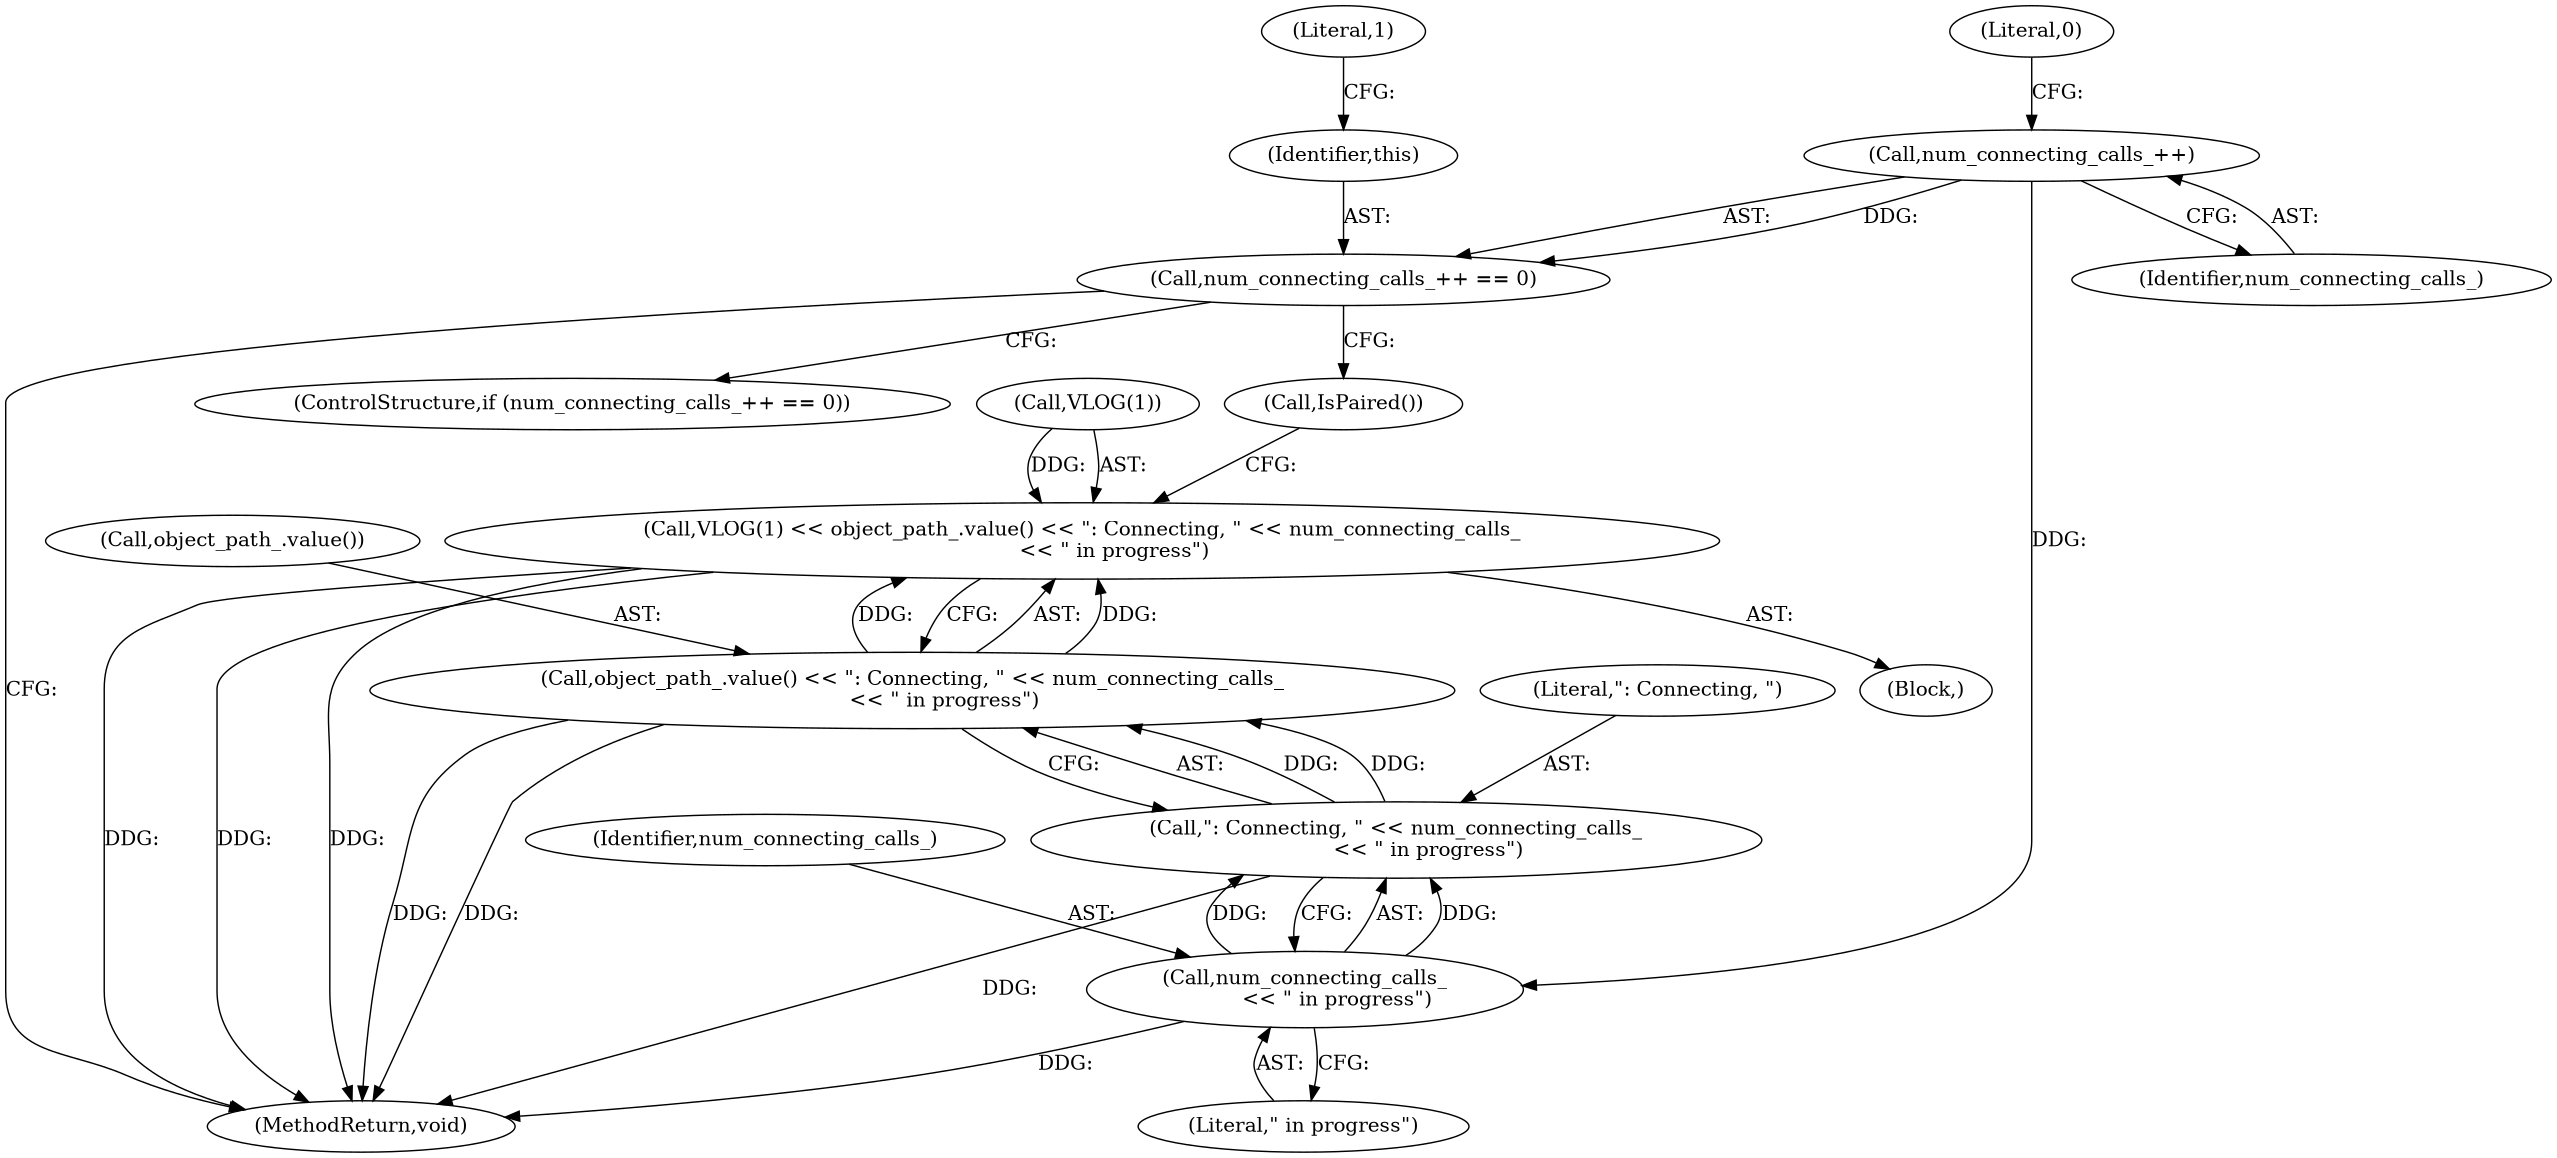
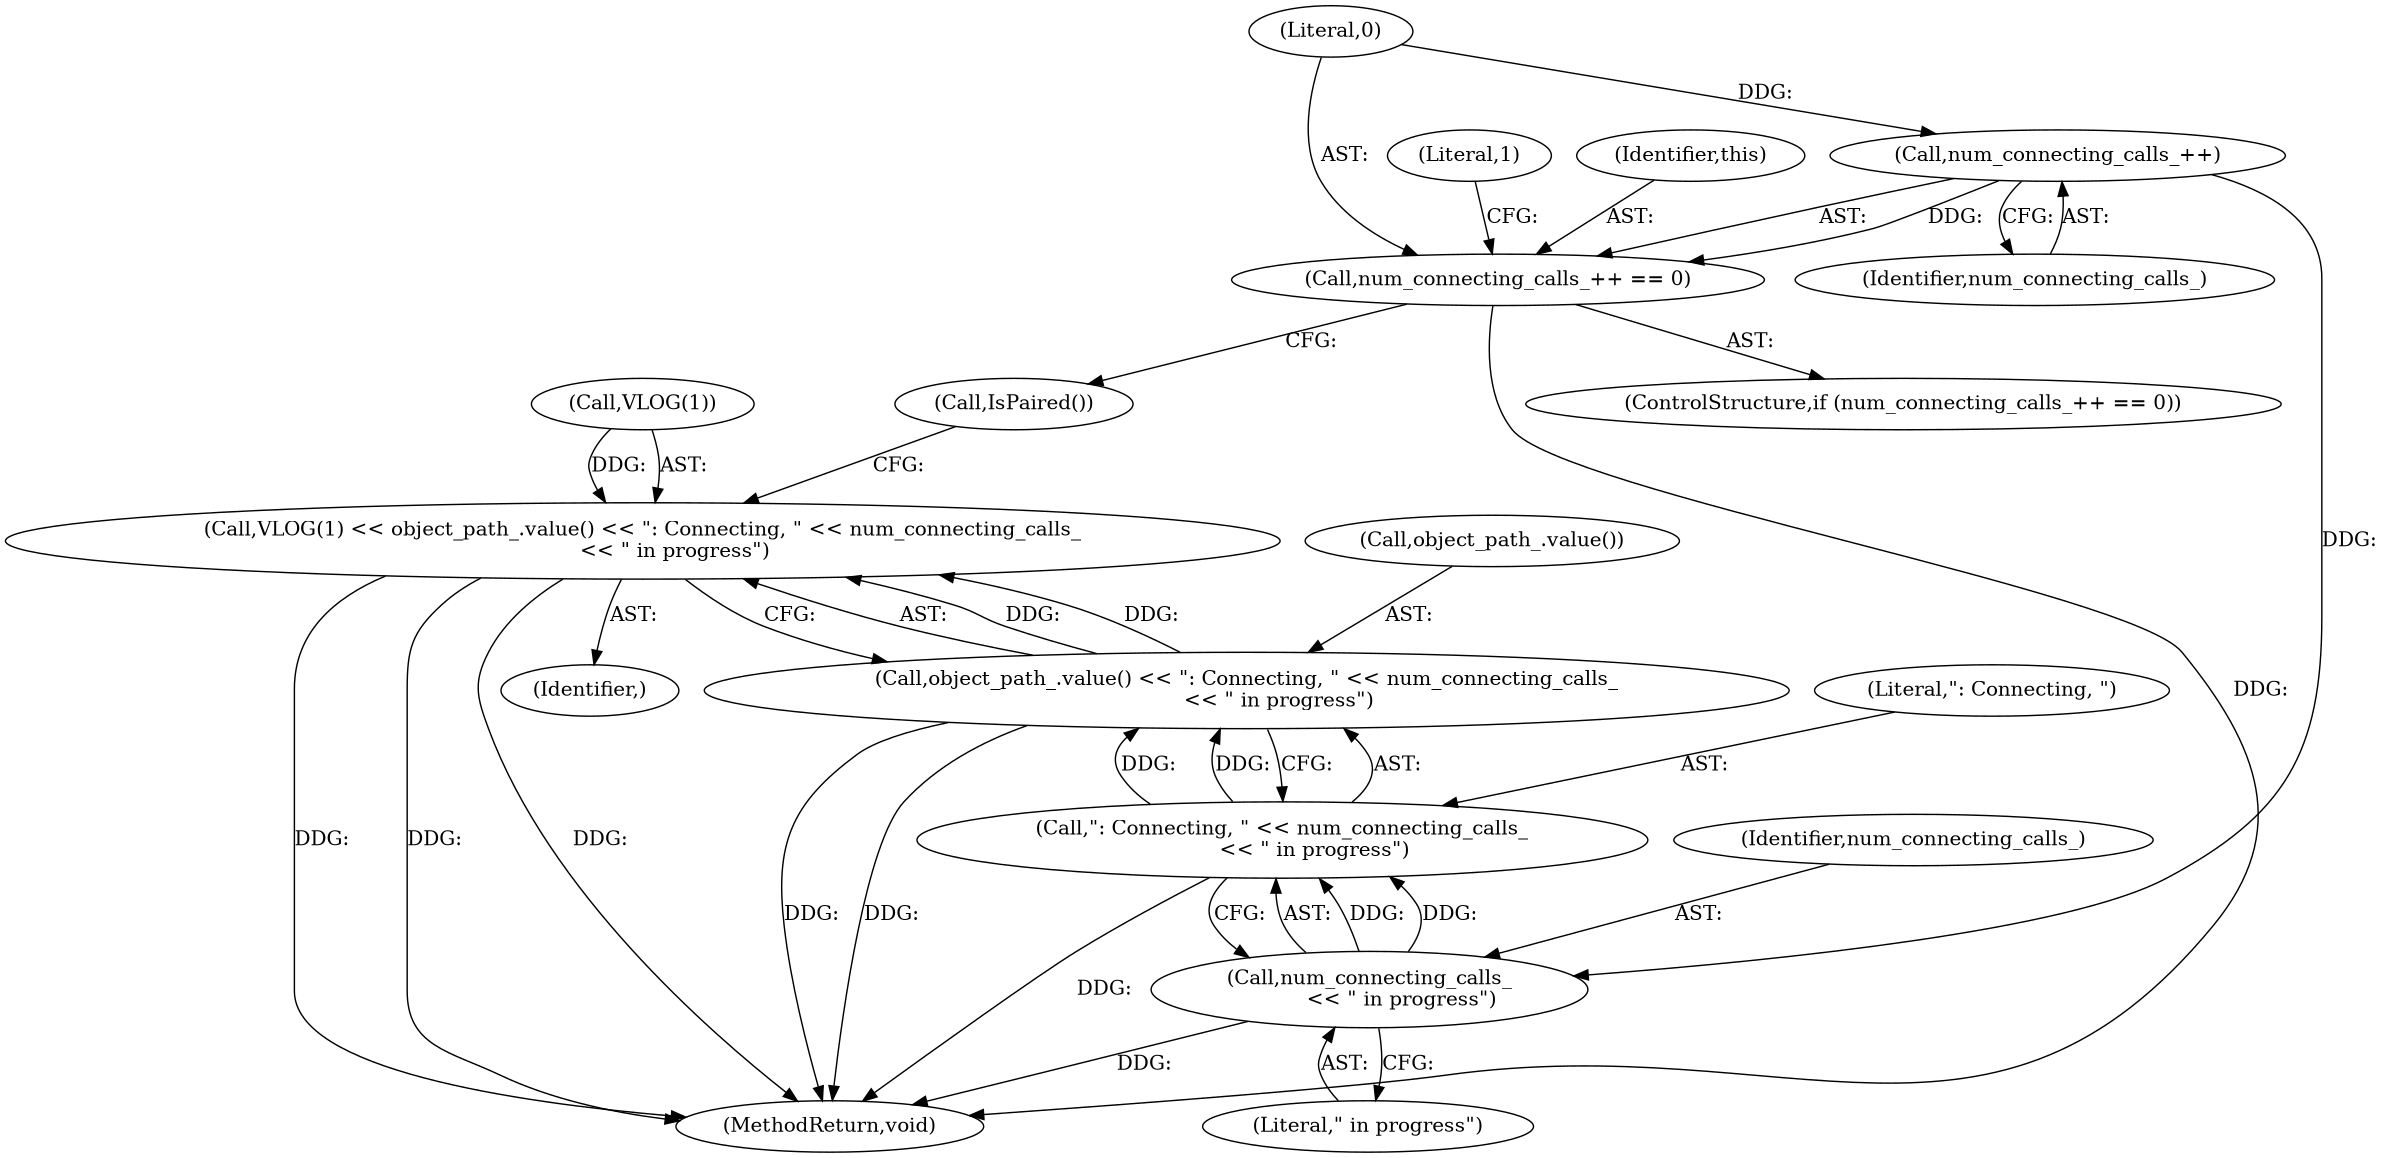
edge "(Literal,1)" -> "(Identifier,this)": now "(Literal,1)" -> "(Call,num_connecting_calls_++ == 0)"
edge "(Literal,0)" -> "(Call,num_connecting_calls_++)": label "CFG: " -> "DDG: "
edge "(Literal,0)" -> "(Call,num_connecting_calls_++ == 0)": added, label "AST:"
edge "(Call,num_connecting_calls_++ == 0)" -> "(ControlStructure,if (num_connecting_calls_++ == 0))": label "CFG: " -> "AST: "
edge "(Call,num_connecting_calls_++ == 0)" -> "(MethodReturn,void)": label "CFG: " -> "DDG: "
node "(Block,)": label "(Block,)" -> "(Identifier,)"
